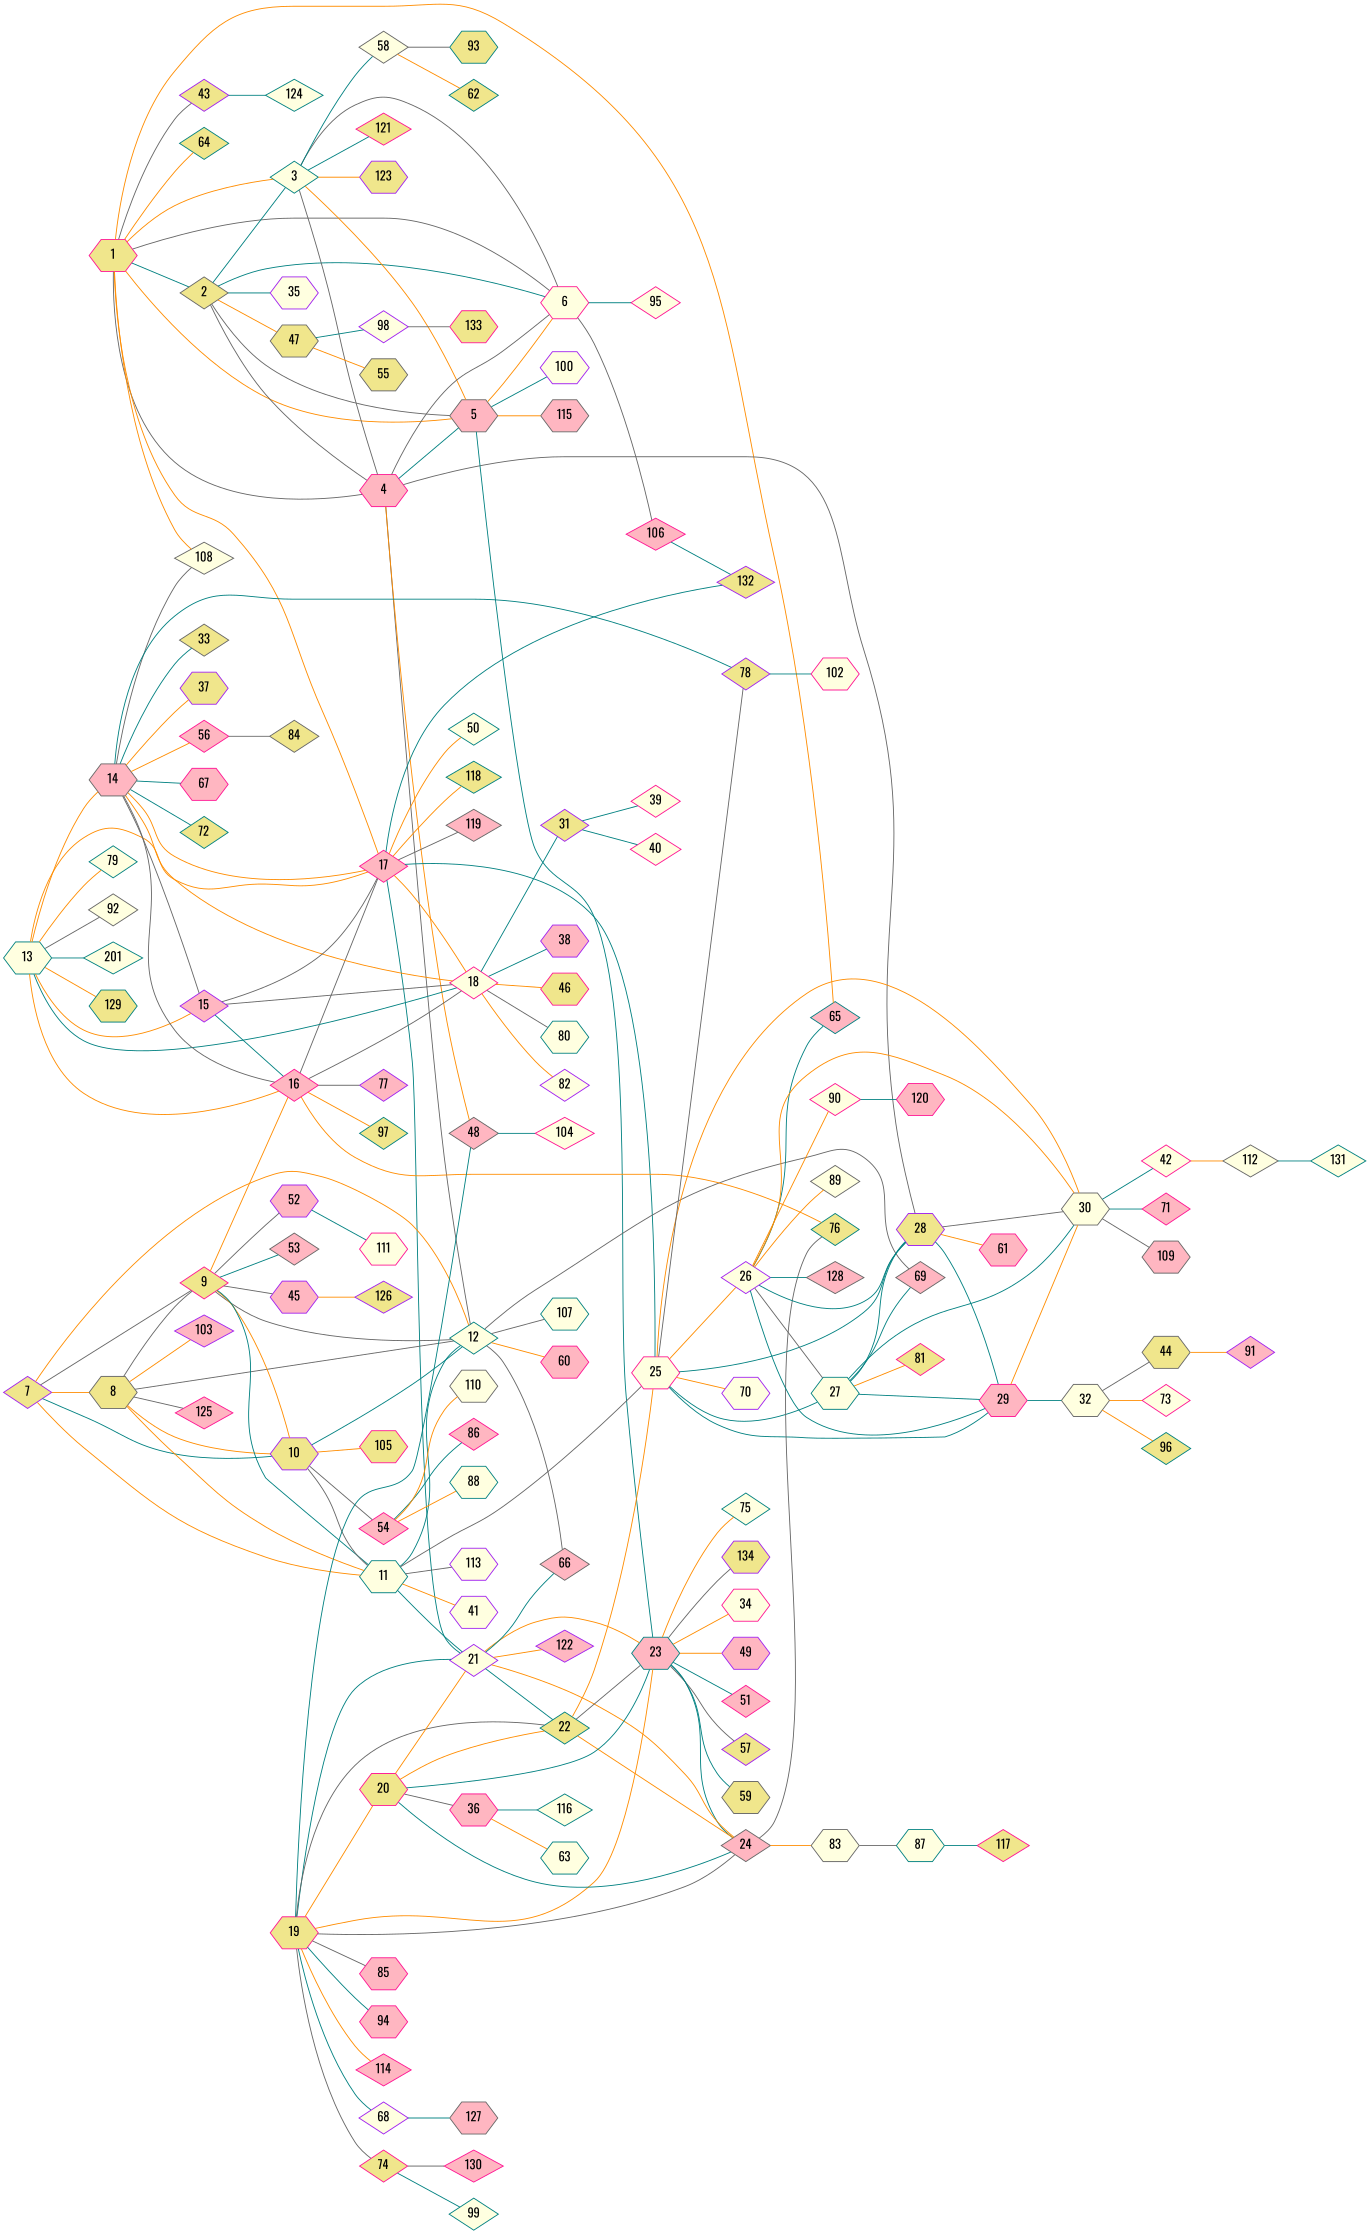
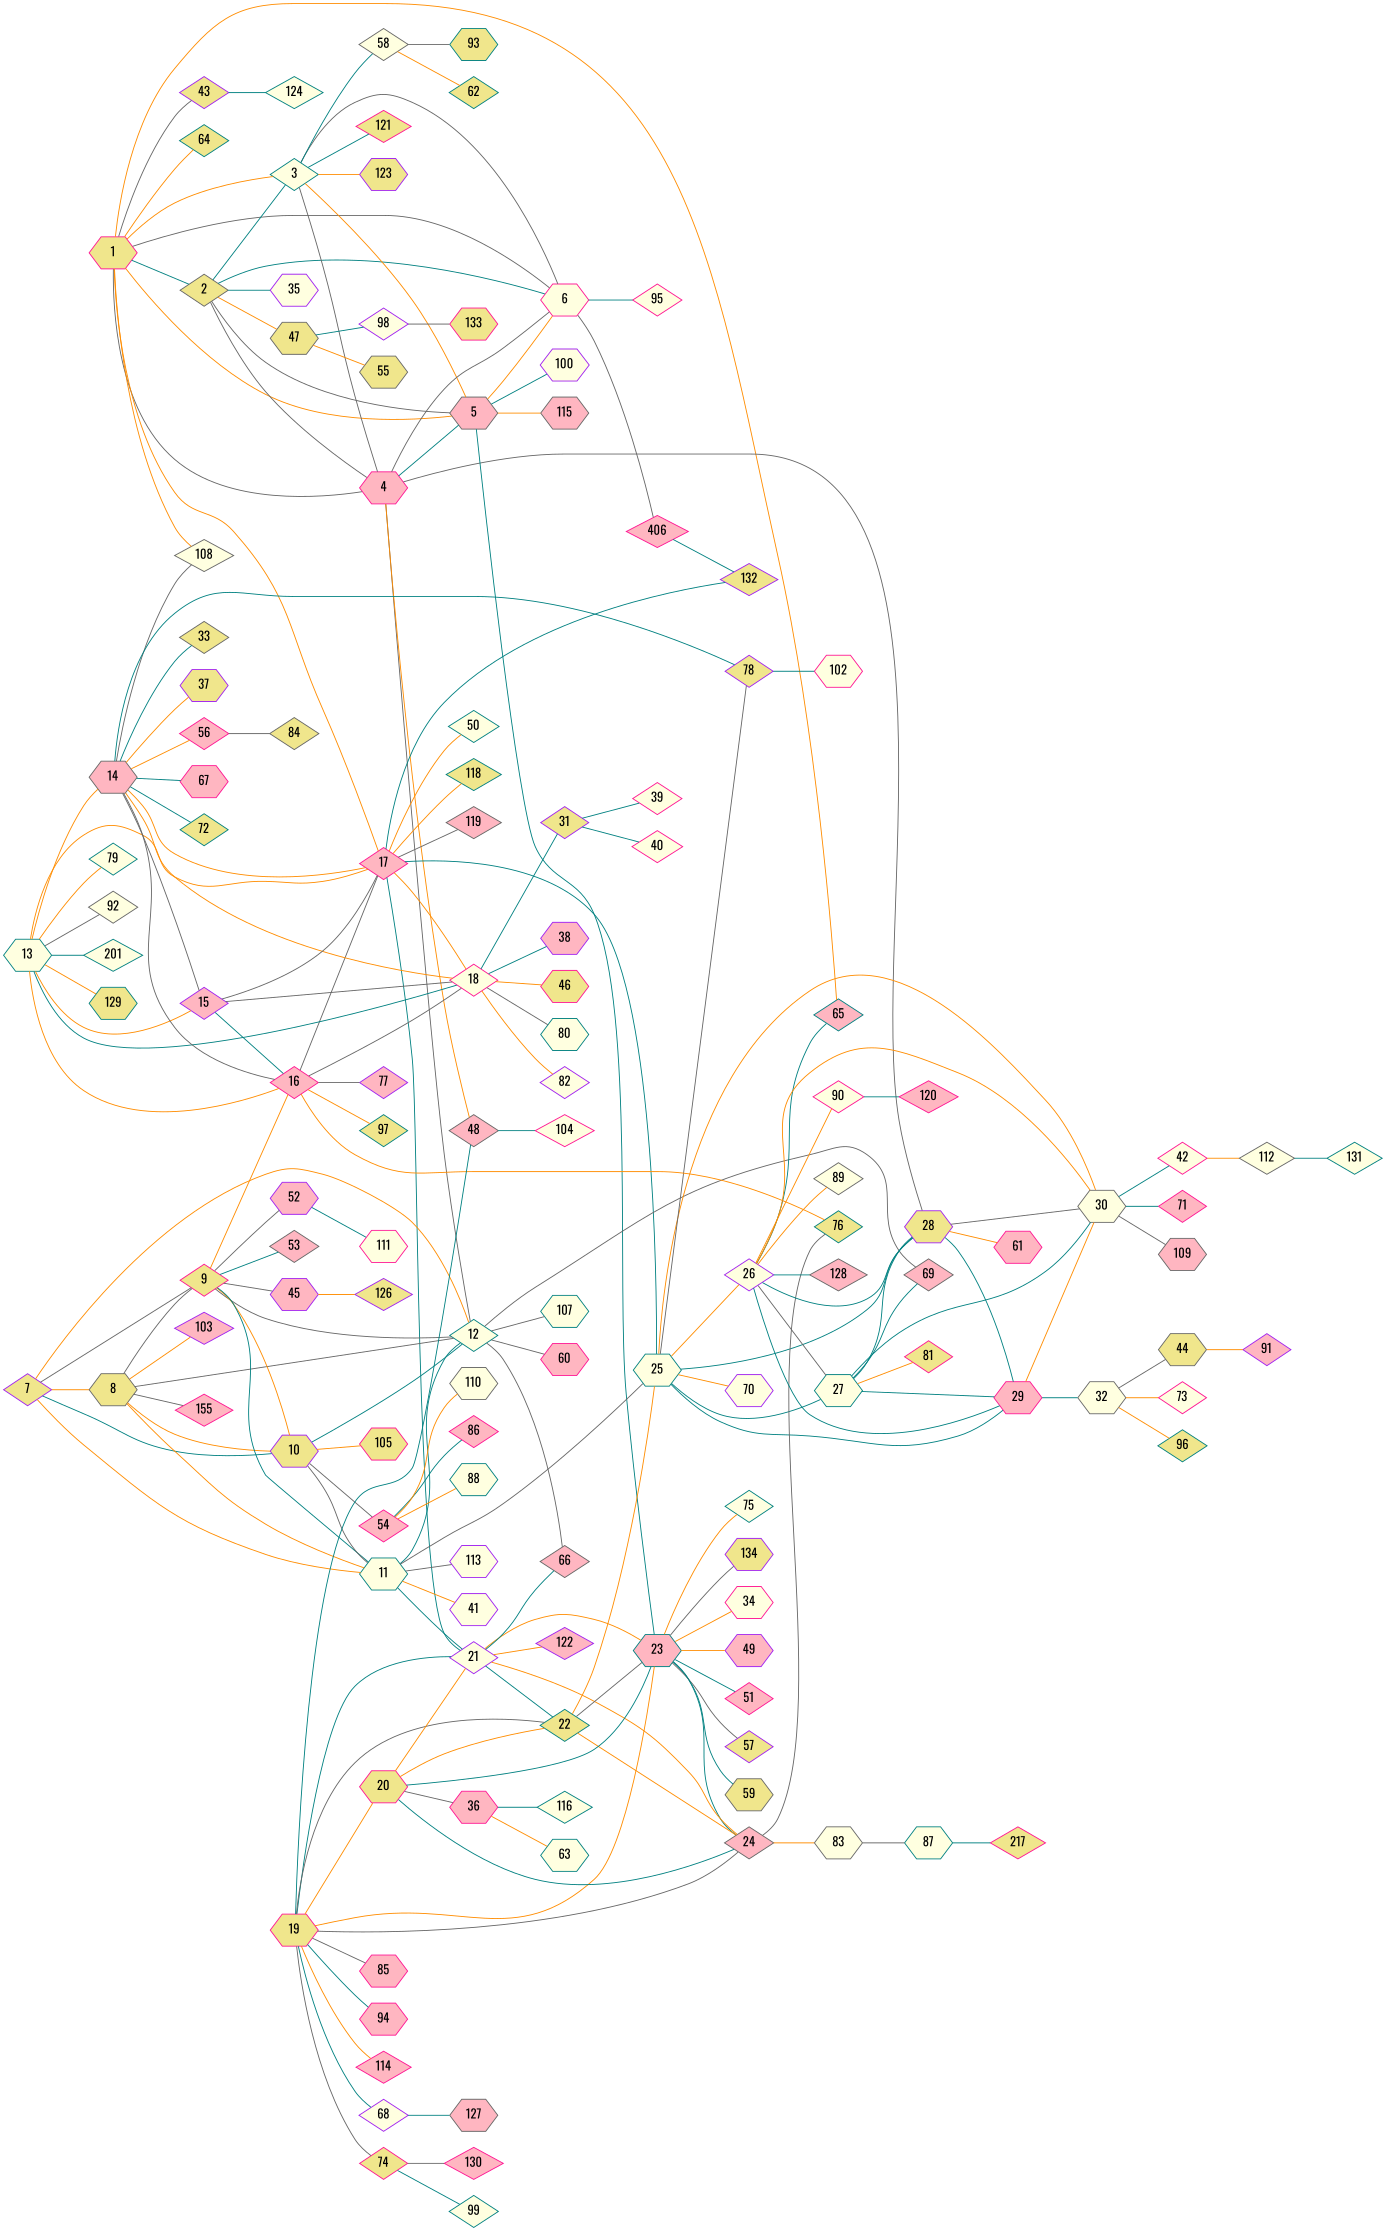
node "106": label "106" -> "406"
node "120": shape hexagon -> diamond
edge "12" -- "60": color darkorange -> gray40
node "25": color deeppink -> teal
node "125": label "125" -> "155"
node "117": label "117" -> "217"
